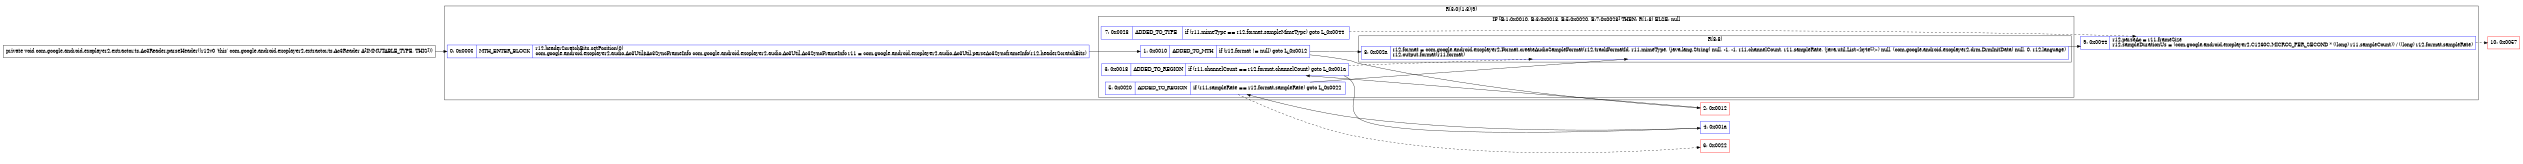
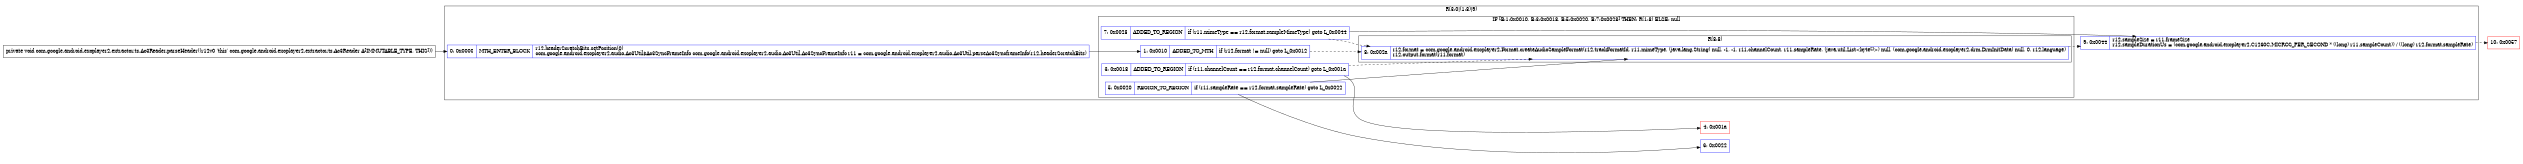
edge "7: 0x0028" -> "9: 0x0044": style dashed -> solid
node "7: 0x0028": text "ADDED_TO_TYPE" -> "ADDED_TO_REGION"
node "9: 0x0044": text "r12.parseAc = r11.frameSize" -> "r12.sampleSize = r11.frameSize"
edge "7: 0x0028" -> "8: 0x002a": added
edge "8: 0x002a" -> "9: 0x0044": style solid -> dashed
edge "1: 0x0010" -> "8: 0x002a": style solid -> dashed
node "5: 0x0020": text "ADDED_TO_REGION" -> "REGION_TO_REGION"
node "2: 0x0012": removed
edge "4: 0x001a" -> "5: 0x0020": removed
node "4: 0x001a": color blue -> red
node "6: 0x0022": color red -> blue
edge "5: 0x0020" -> "6: 0x0022": style dashed -> solid
